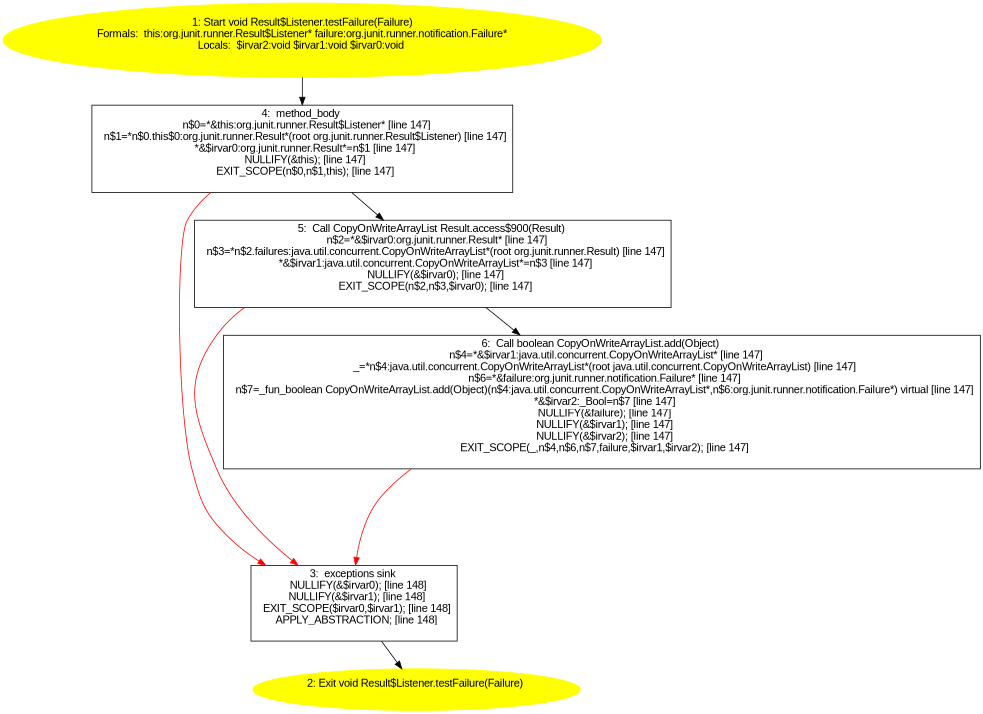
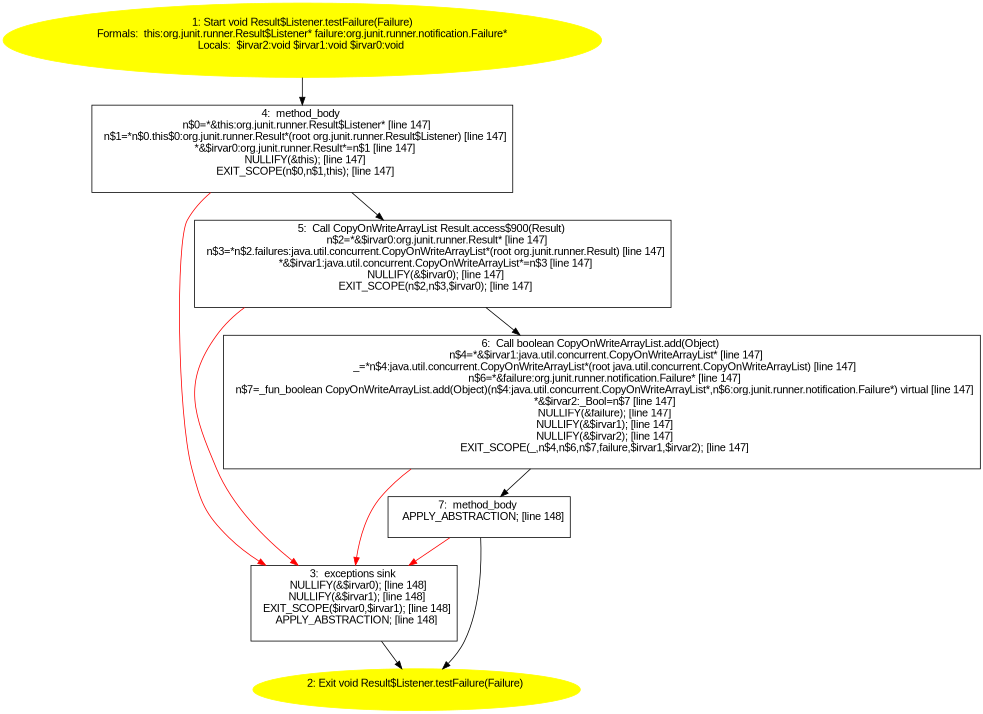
node "7:  method_body APPLY_ABSTRACTION; [line 148]": added
